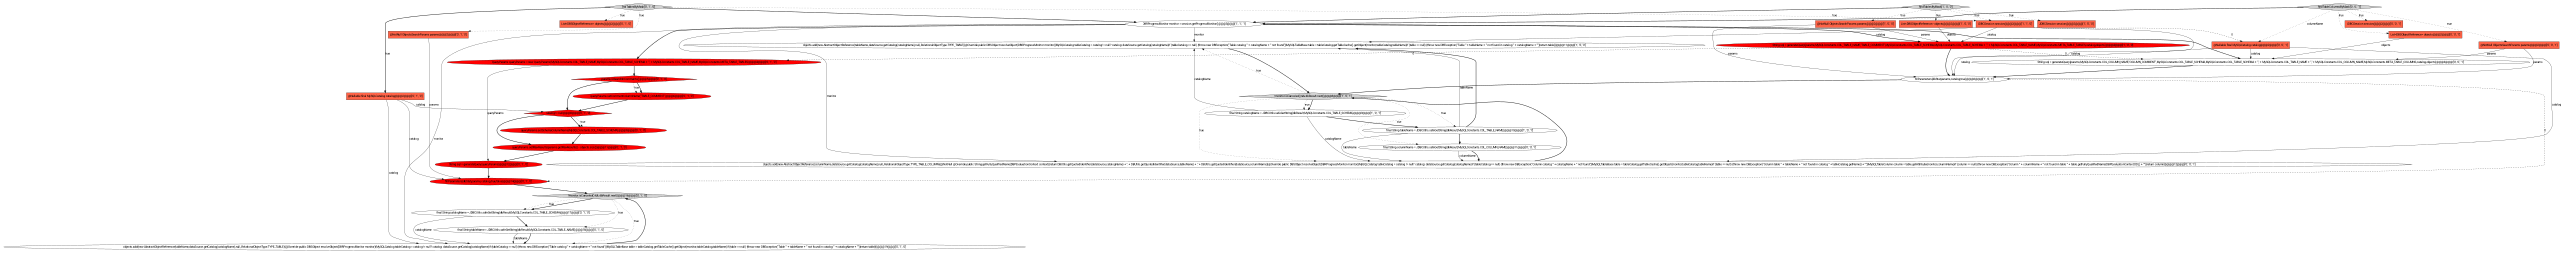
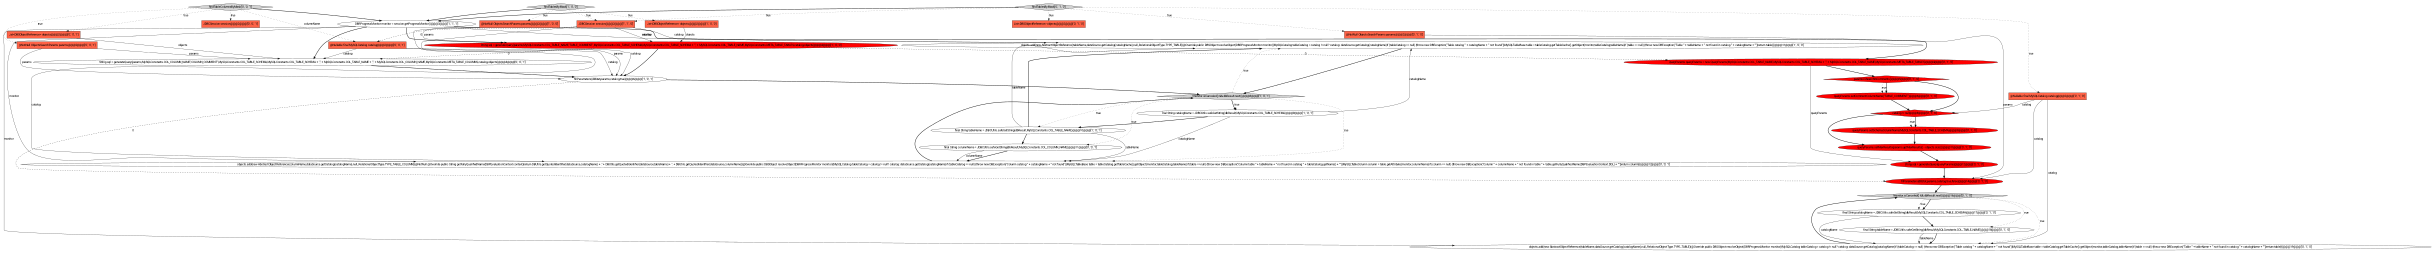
edge "findTablesByMask['0', '1', '0']" -> "@Nullable final MySQLCatalog catalog@@@2@@@['0', '1', '0']": style bold -> dotted
node "JDBCSession session@@@2@@@['1', '0', '0']": removed
